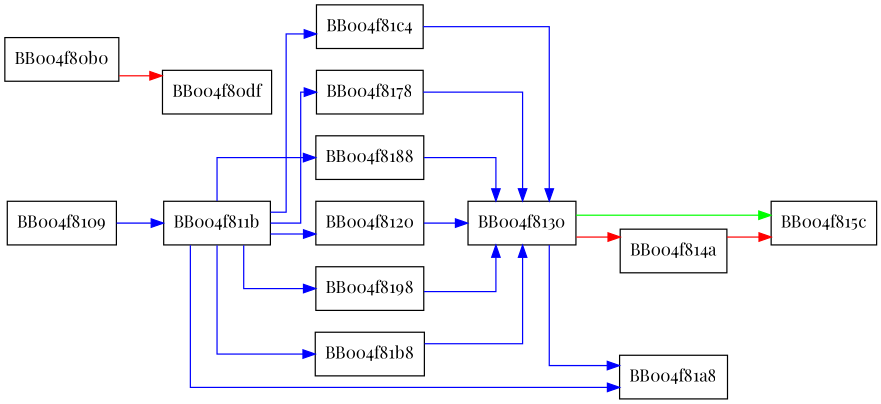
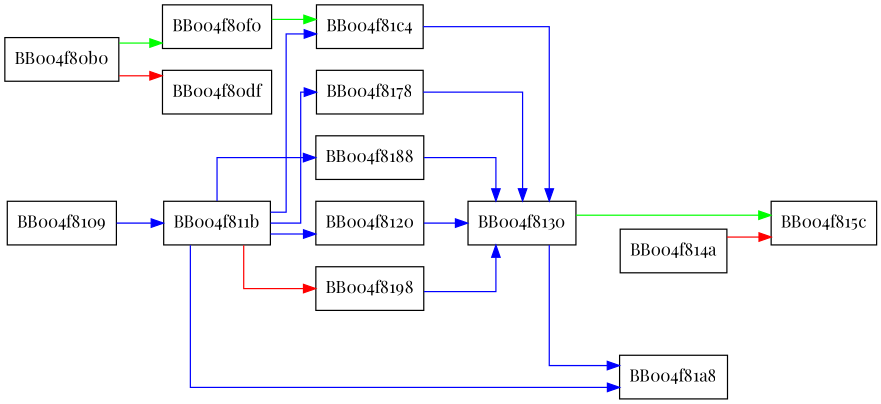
node "BB004f80f0": added
edge "BB004f8130" -> "BB004f814a": removed
edge "BB004f811b" -> "BB004f8198": color blue -> red
node "BB004f81b8": removed
